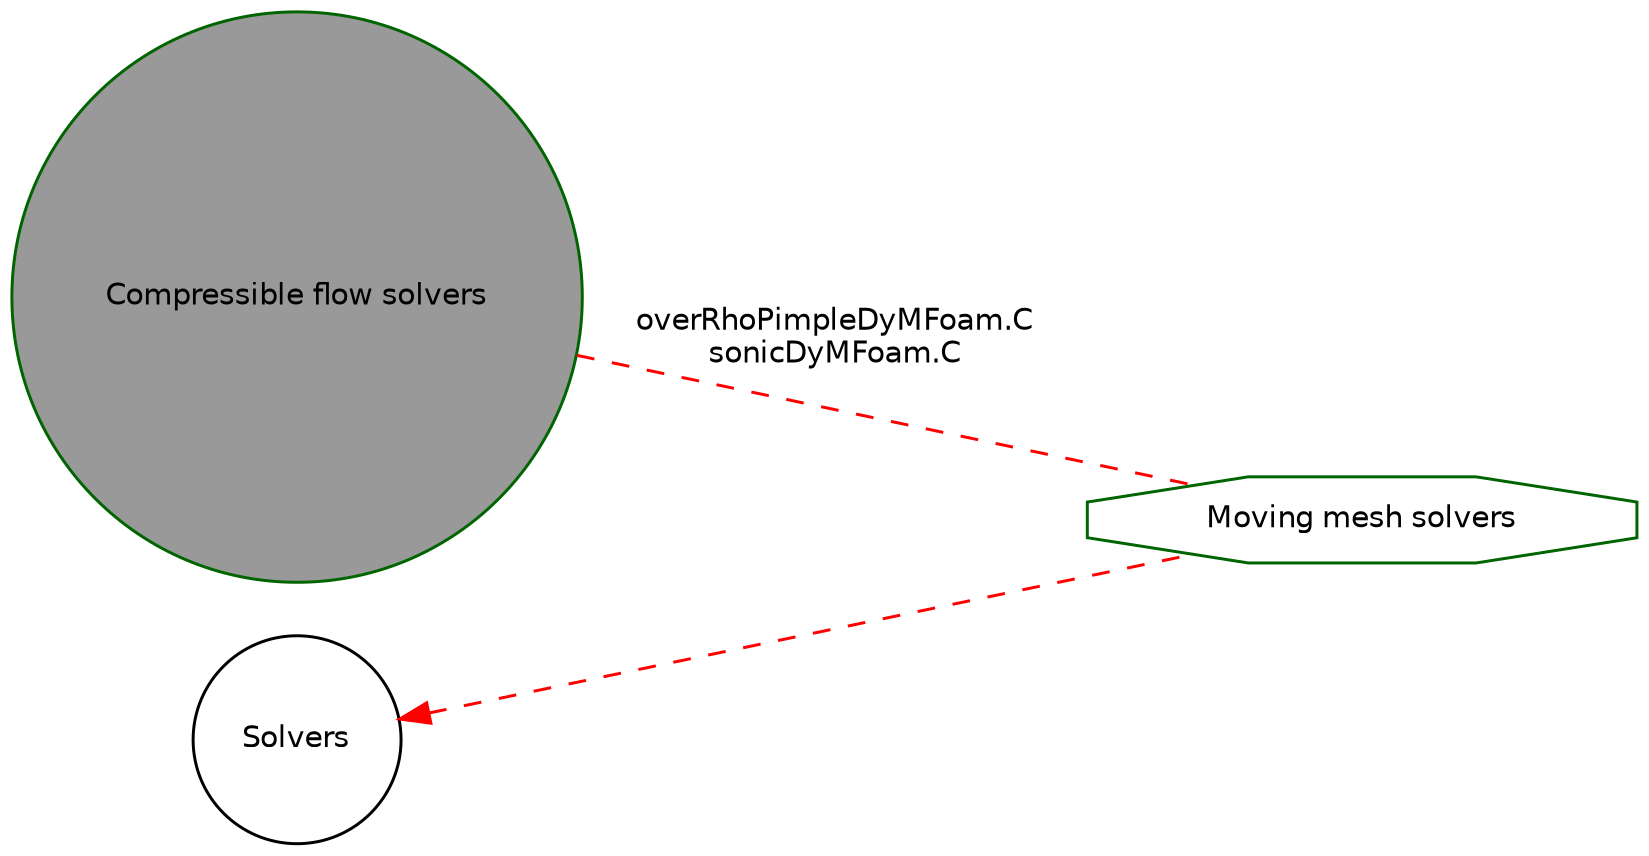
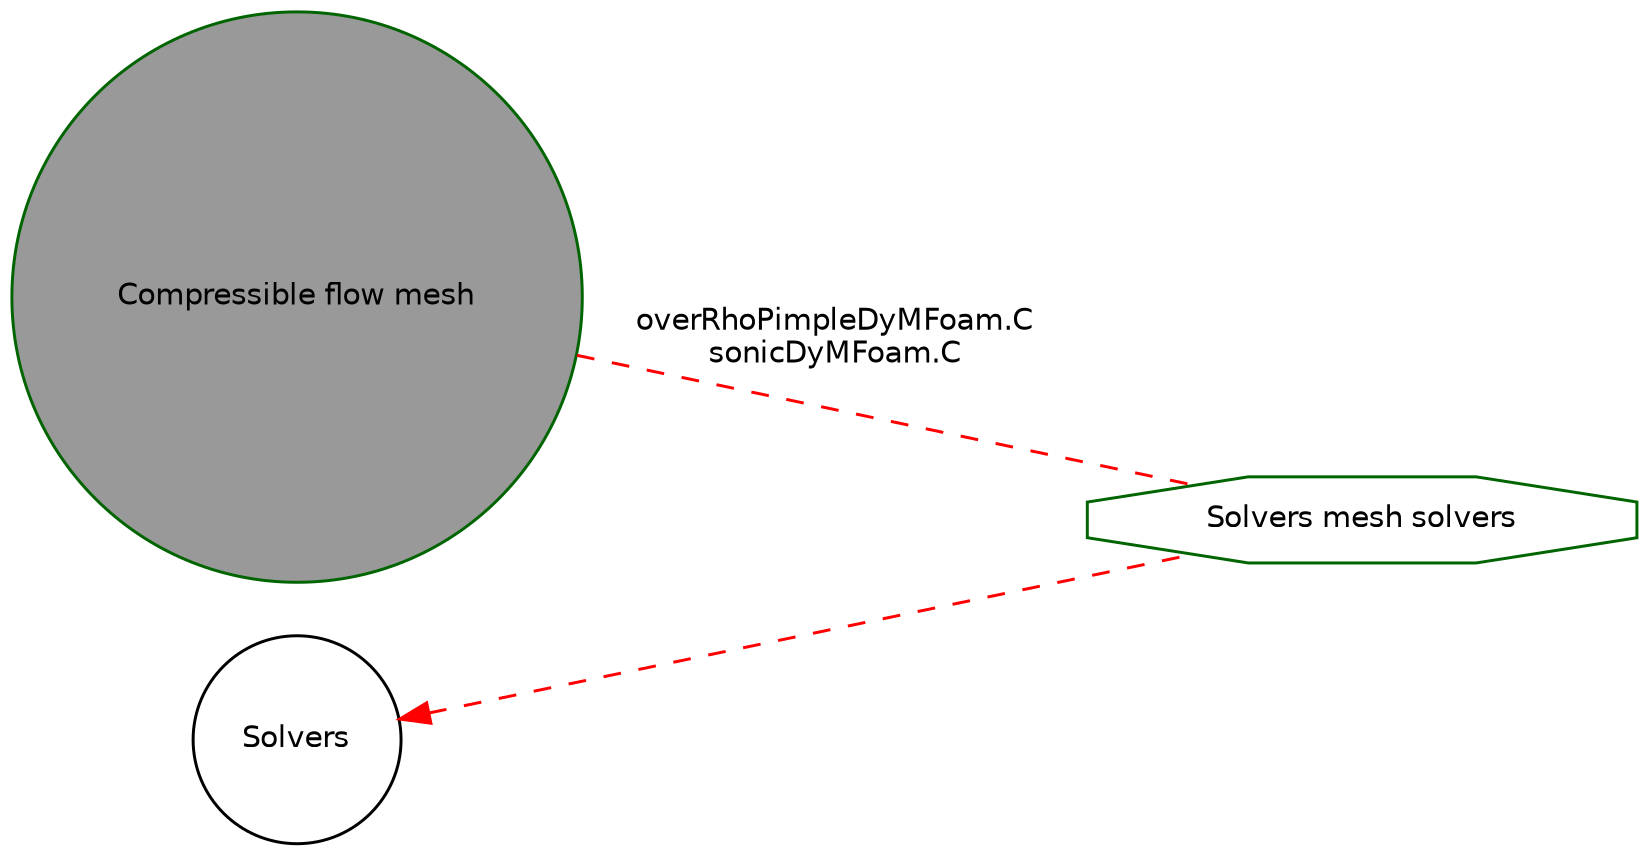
node "Compressible flow solvers": label "Compressible flow solvers" -> "Compressible flow mesh"
node "Moving mesh solvers": label "Moving mesh solvers" -> "Solvers mesh solvers"
